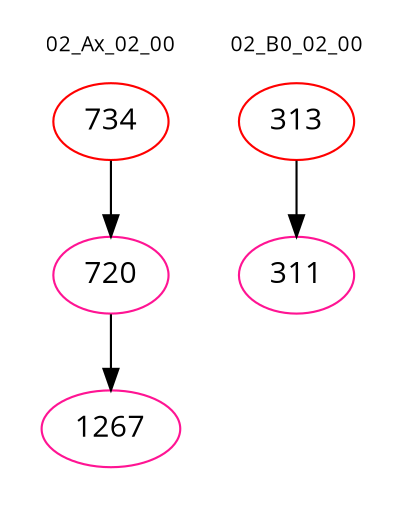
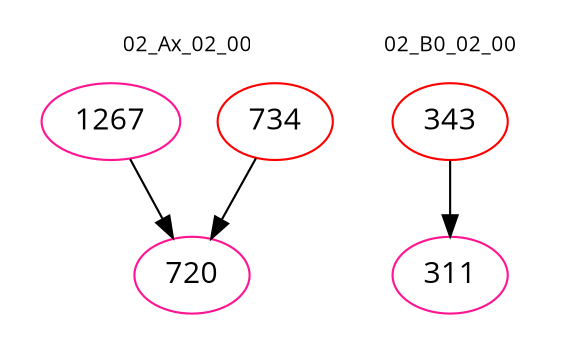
node "313": label "313" -> "343"
edge "720" -> "1267": reversed
